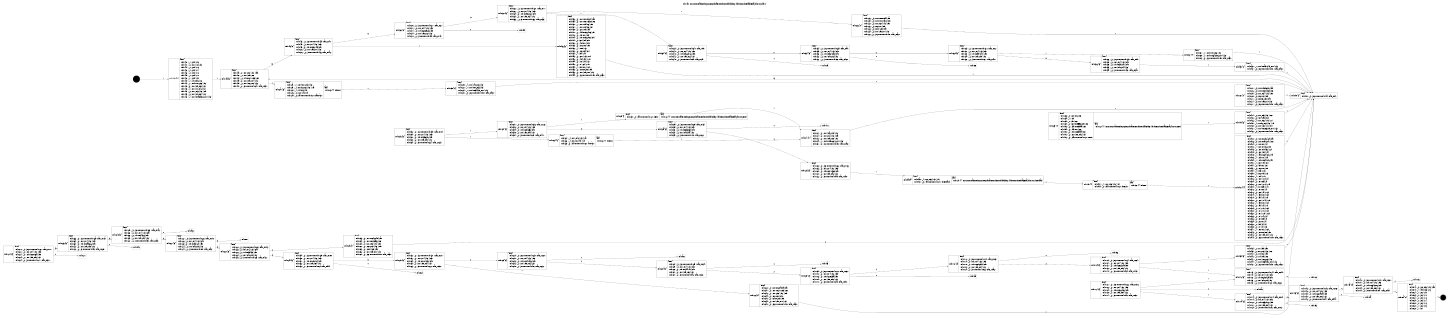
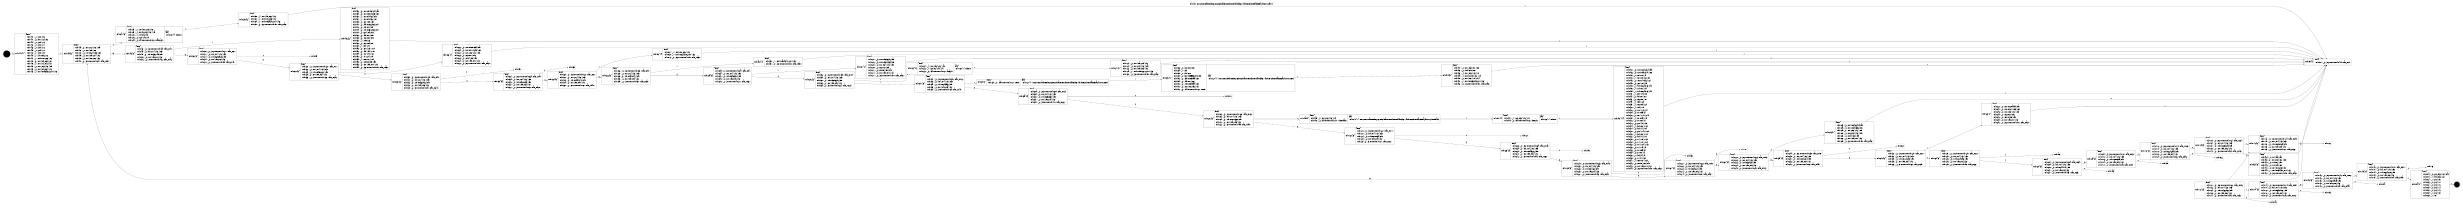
node "0x40159f [25]": added
edge "0x4018f0 [5]" -> "0x401841 [21]": now "0x4018f0 [5]" -> "0x4018f5 [40]"
edge "0x401603 [25]" -> "0x40161c [25]": added, label "5"
